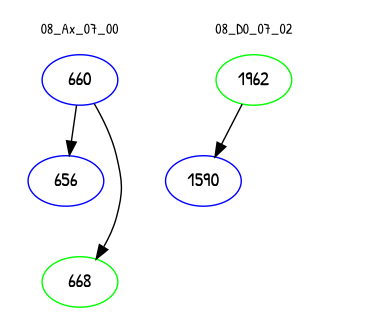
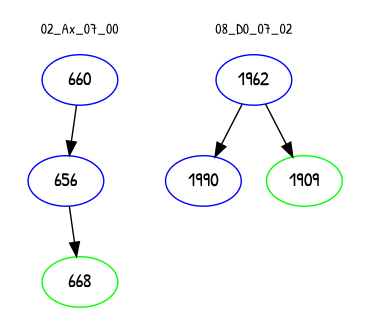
cluster "08_Ax_07_00": label "08_Ax_07_00" -> "02_Ax_07_00"
node "1962": color green -> blue
edge "660" -> "668": now "656" -> "668"
node "1590": label "1590" -> "1990"
node "1909": added
